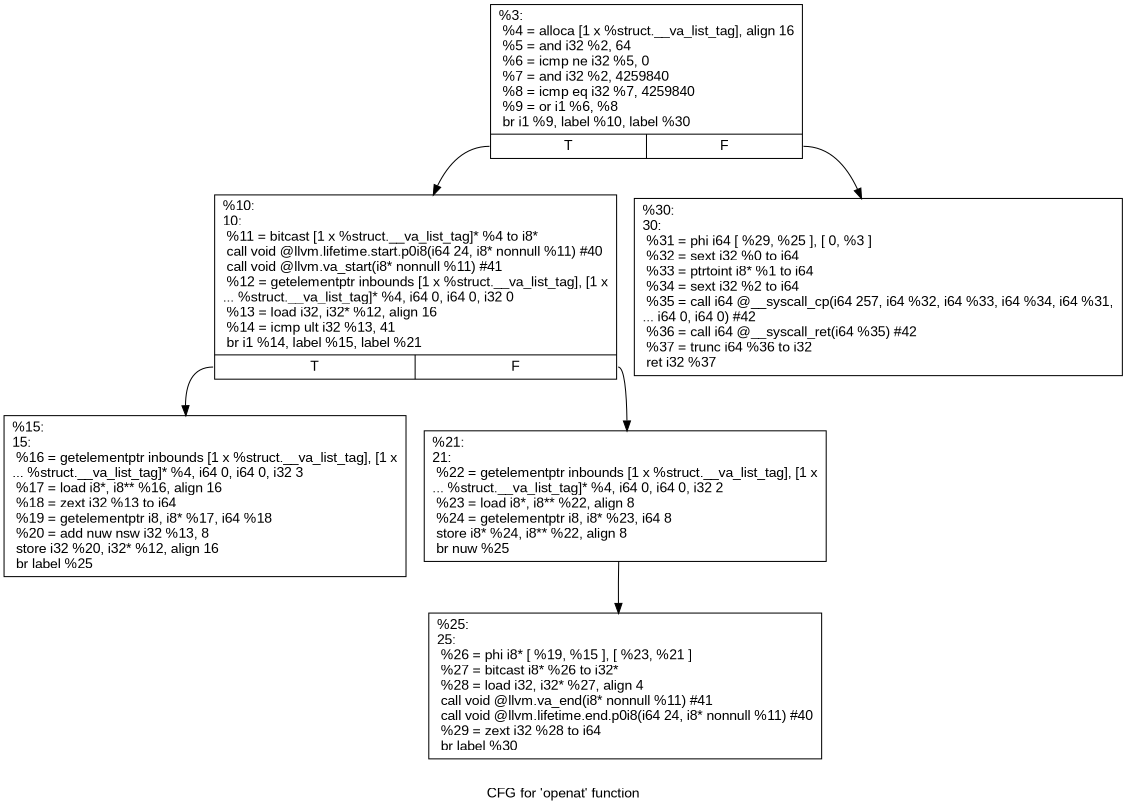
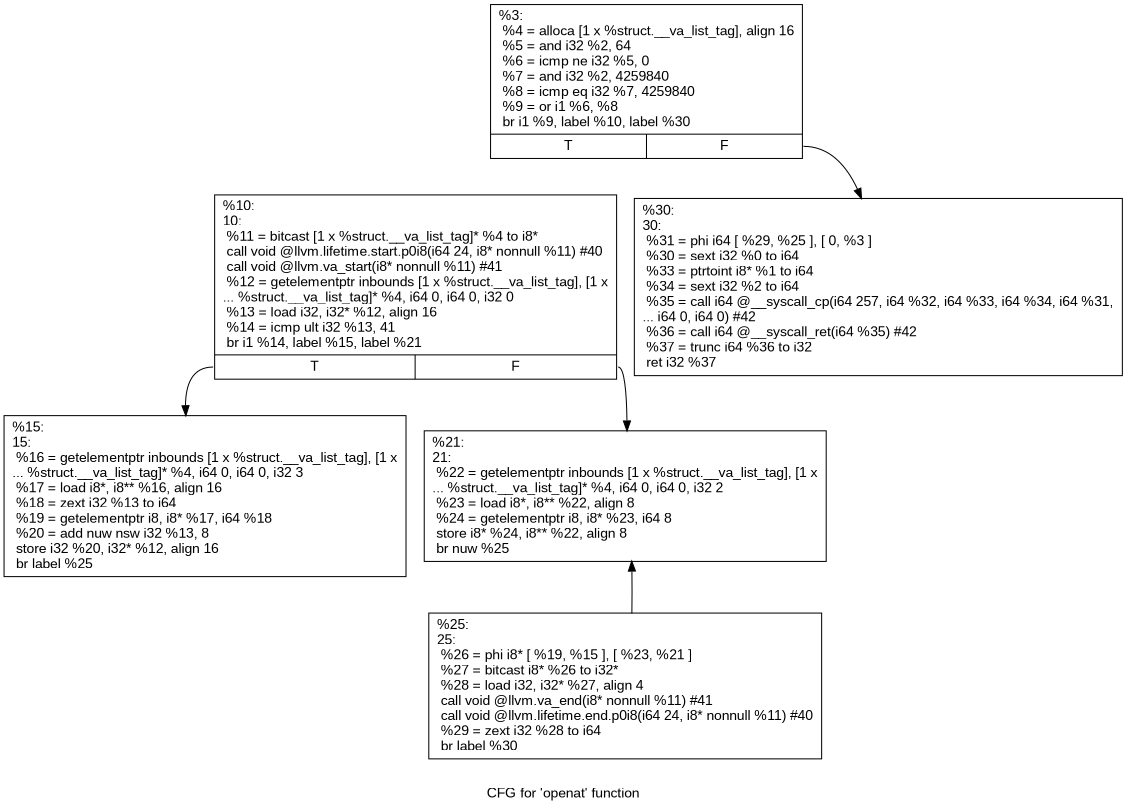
edge "%3:" -> "%10:": removed
node "%30:": text "%32 = sext i32 %0 to i64" -> "%30 = sext i32 %0 to i64"
edge "%21:" -> "%25:": reversed
